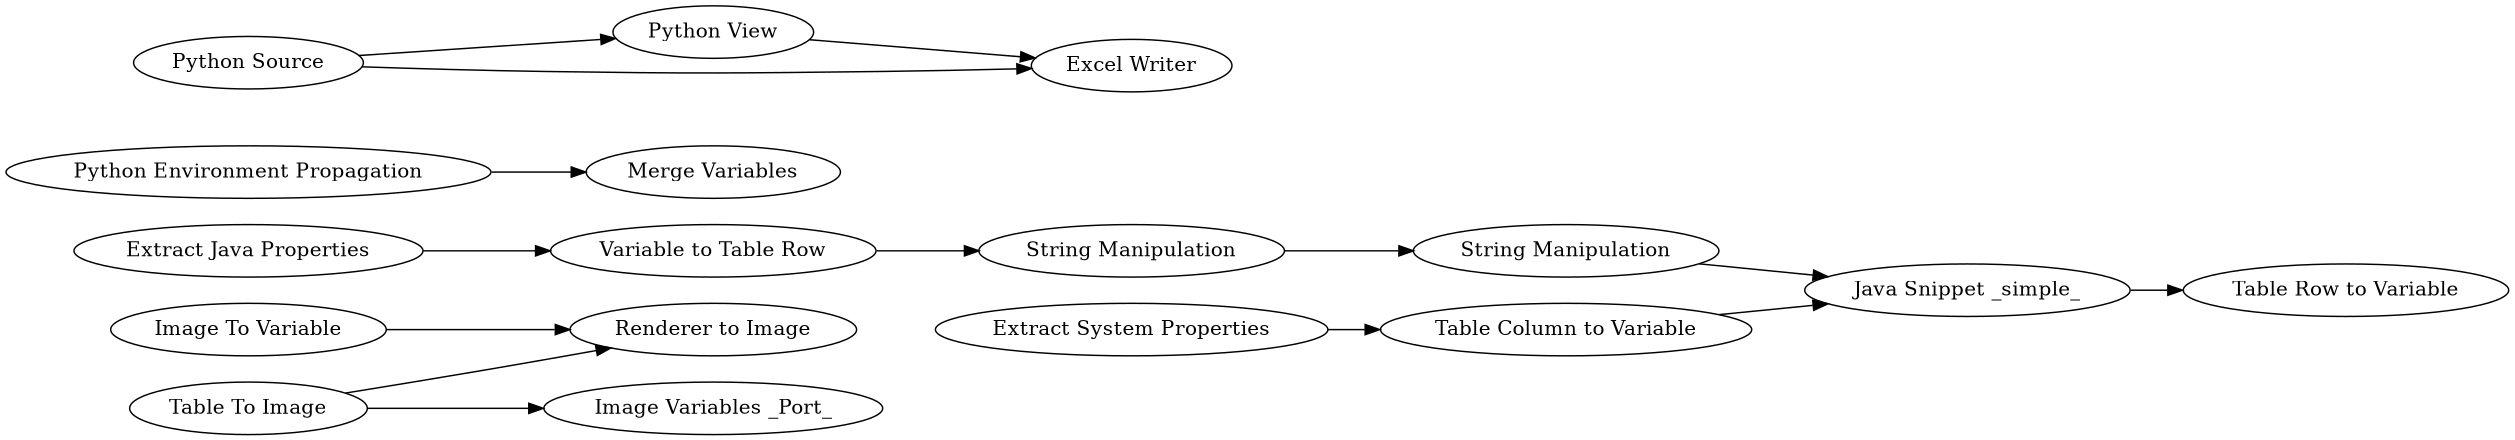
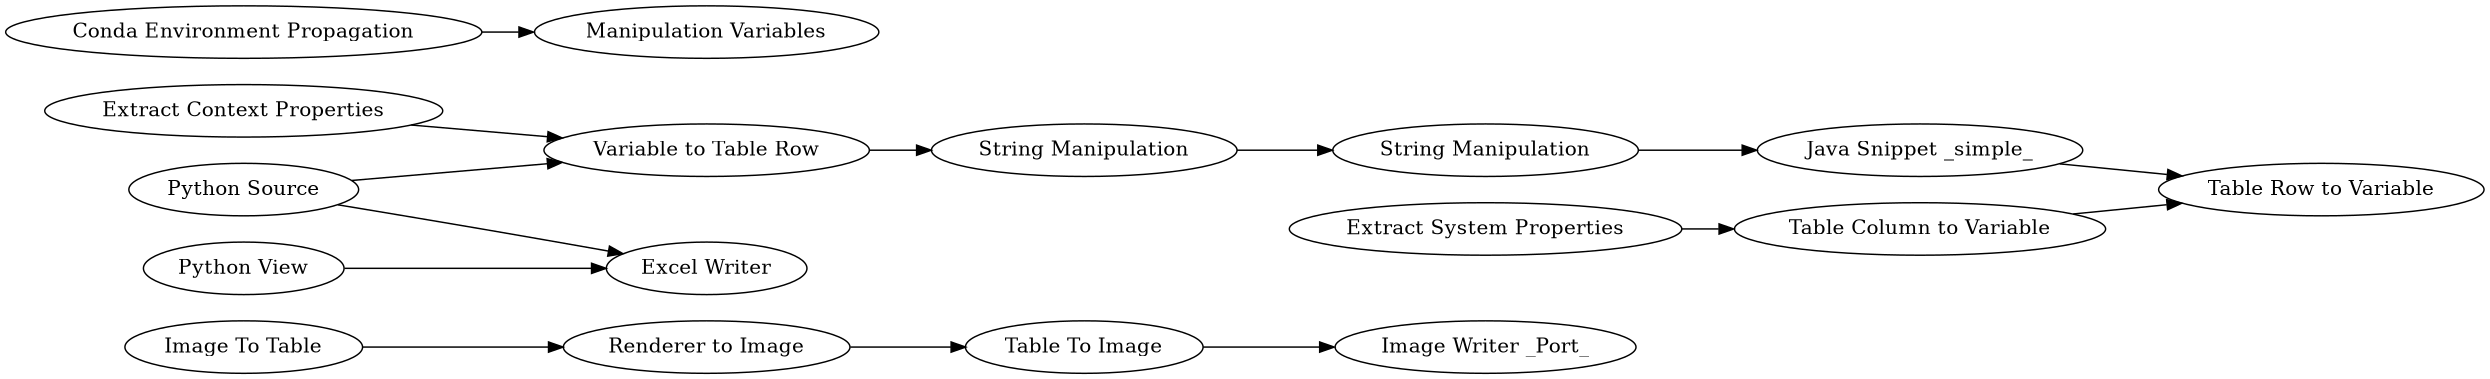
edge "Python Source" -> "Python View": now "Python Source" -> "Variable to Table Row"
node "Python Environment Propagation": label "Python Environment Propagation" -> "Conda Environment Propagation"
node "Merge Variables": label "Merge Variables" -> "Manipulation Variables"
node "Extract Java Properties": label "Extract Java Properties" -> "Extract Context Properties"
edge "Table Column to Variable" -> "Java Snippet _simple_": now "Table Column to Variable" -> "Table Row to Variable"
node "Image To Variable": label "Image To Variable" -> "Image To Table"
edge "Table To Image" -> "Renderer to Image": reversed
node "Image Variables _Port_": label "Image Variables _Port_" -> "Image Writer _Port_"
